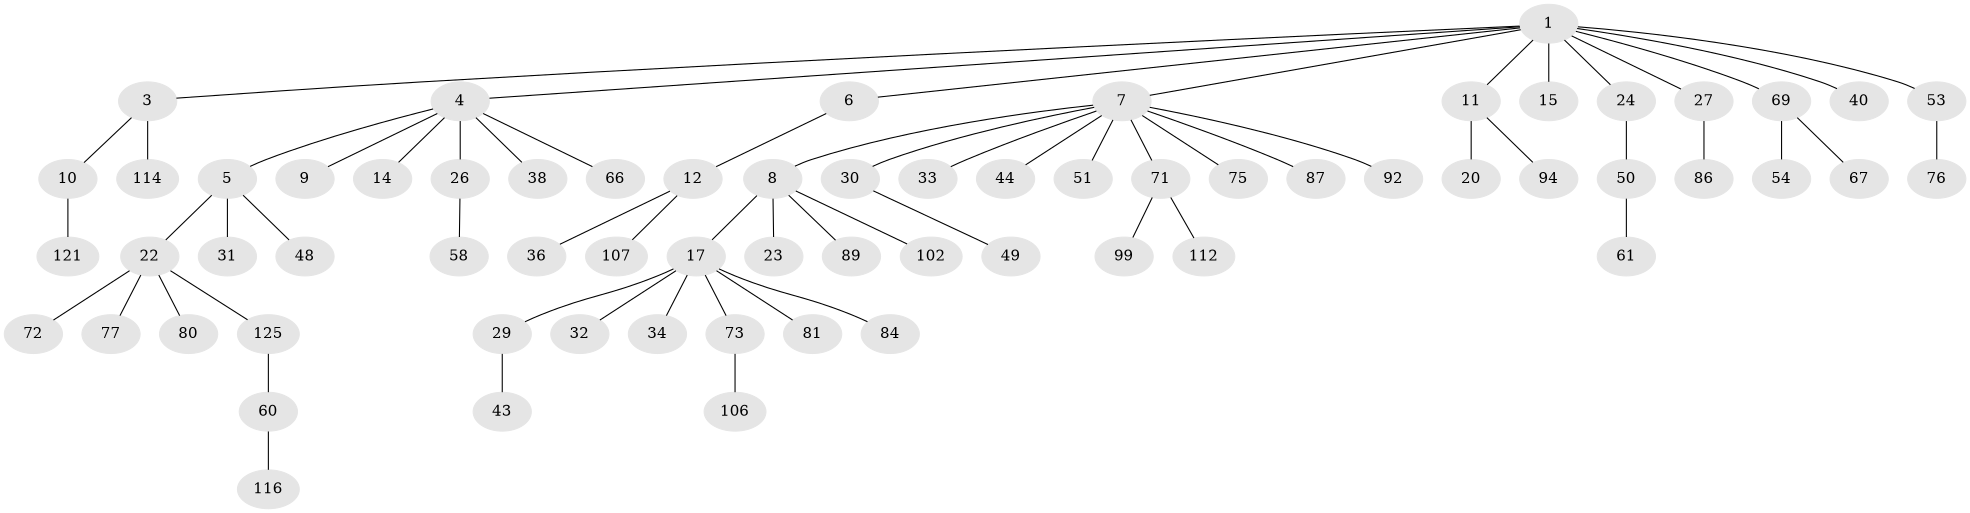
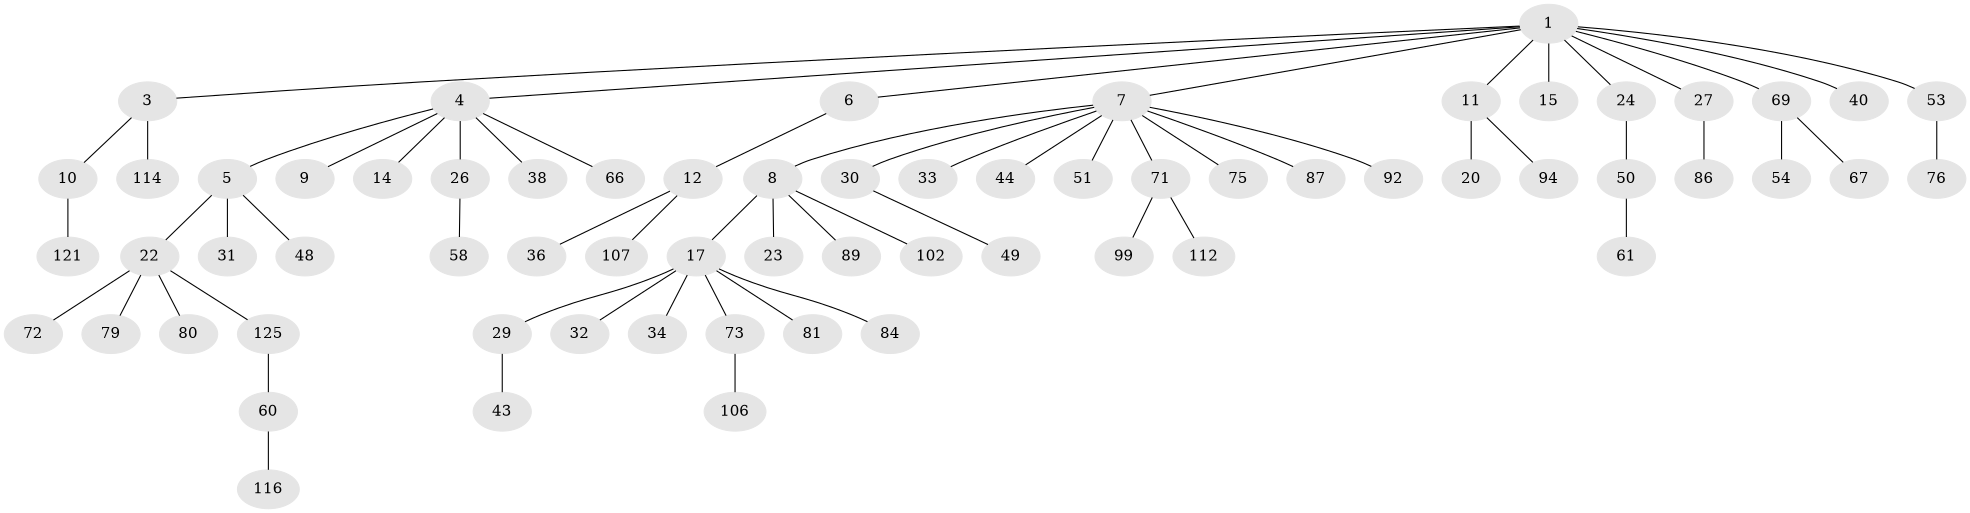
node "77": label "77" -> "79"
